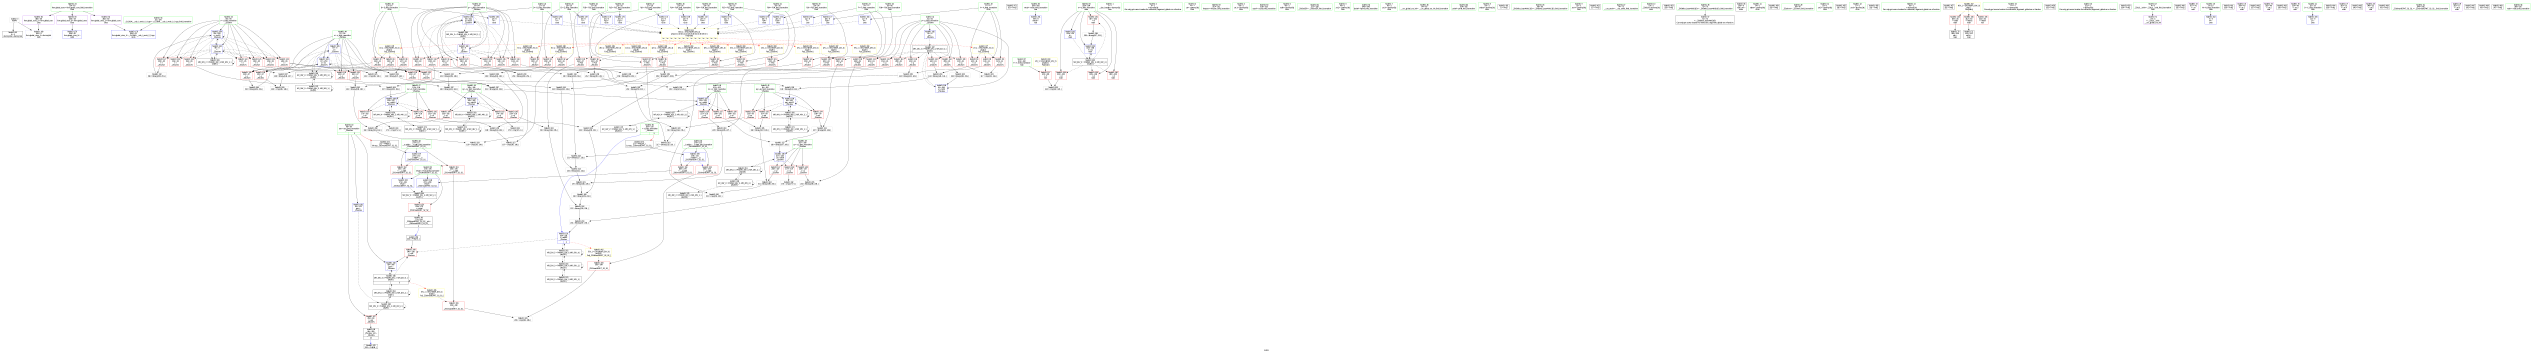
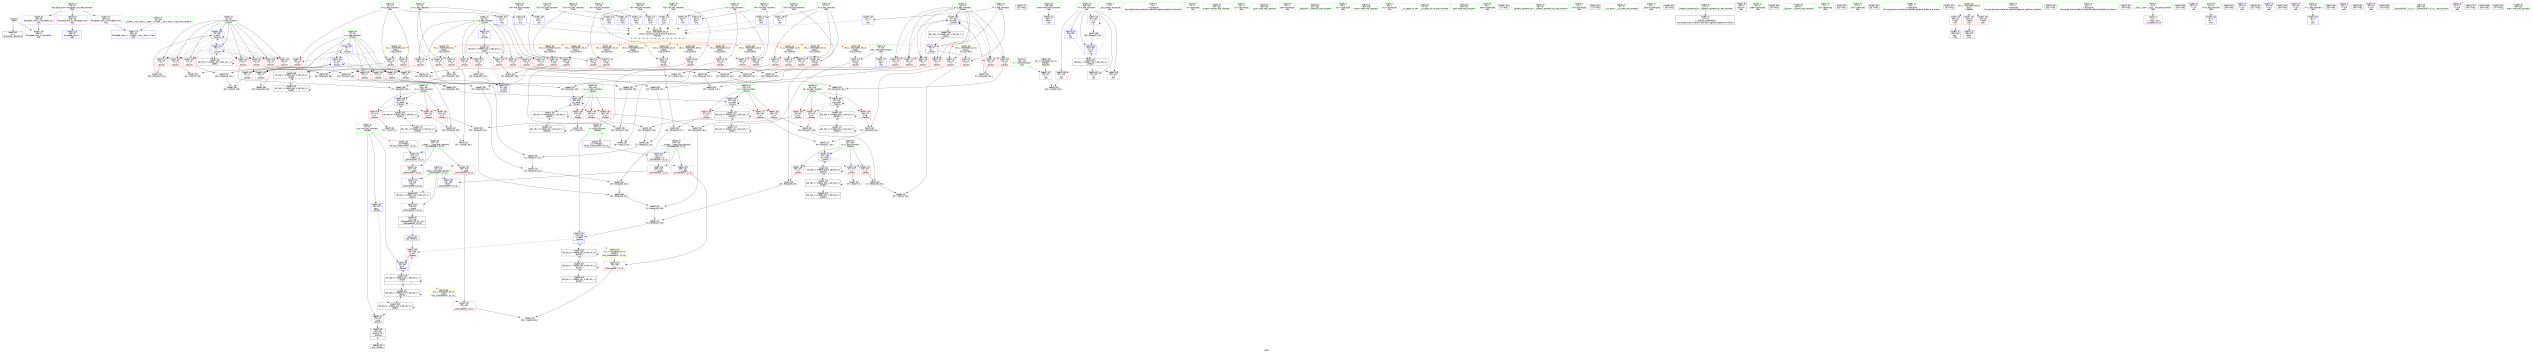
edge "NodeID: 176" -> "NodeID: 411": now "NodeID: 28" -> "NodeID: 411"
edge "NodeID: 123" -> "NodeID: 313": now "NodeID: 126" -> "NodeID: 313"
